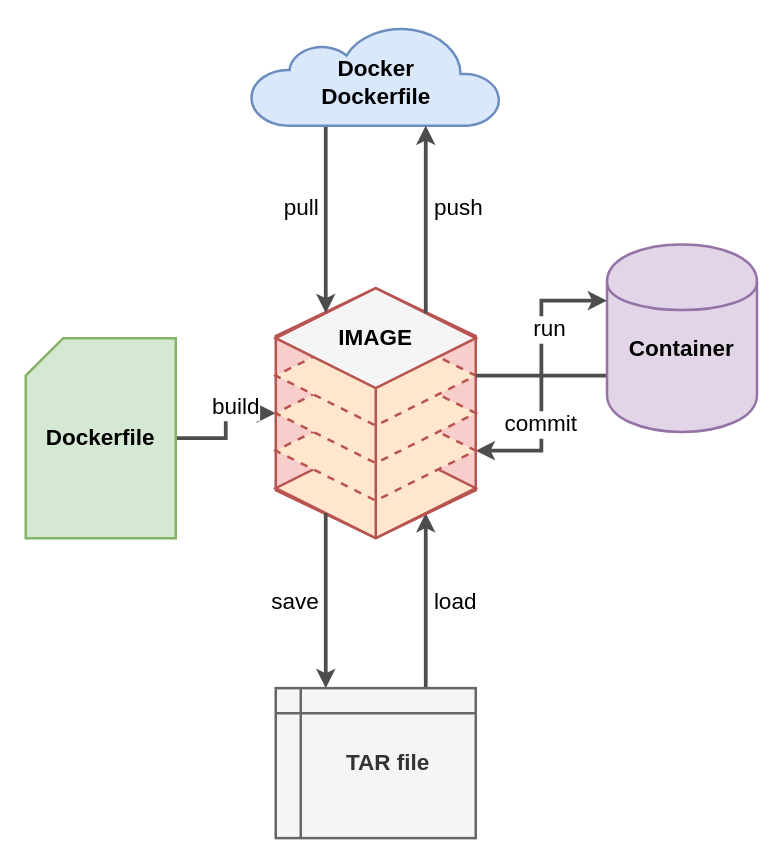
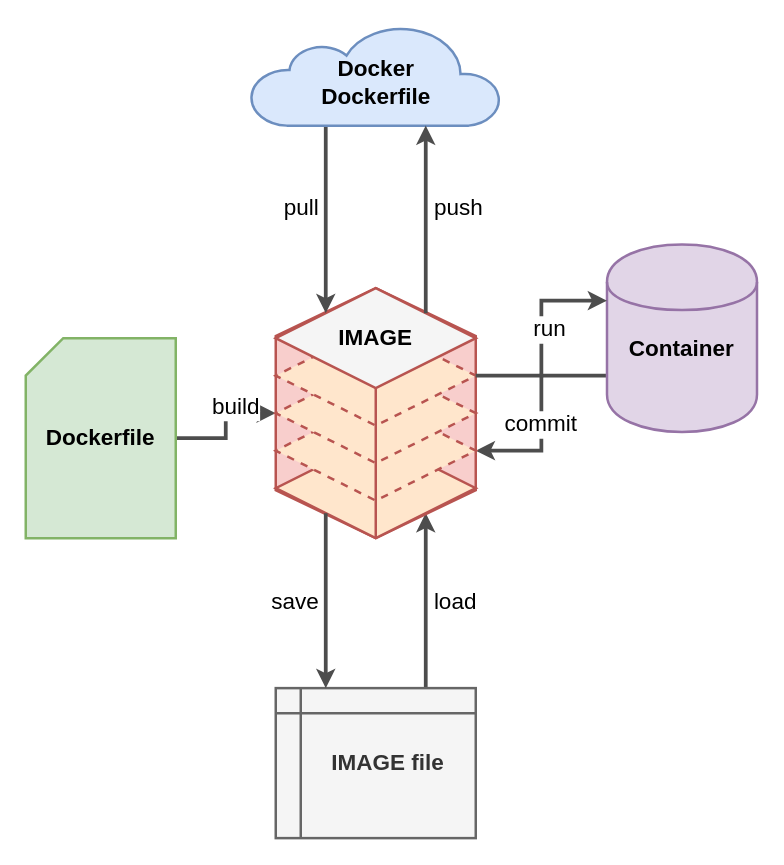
node "TAR file": label "TAR file" -> "IMAGE file"
